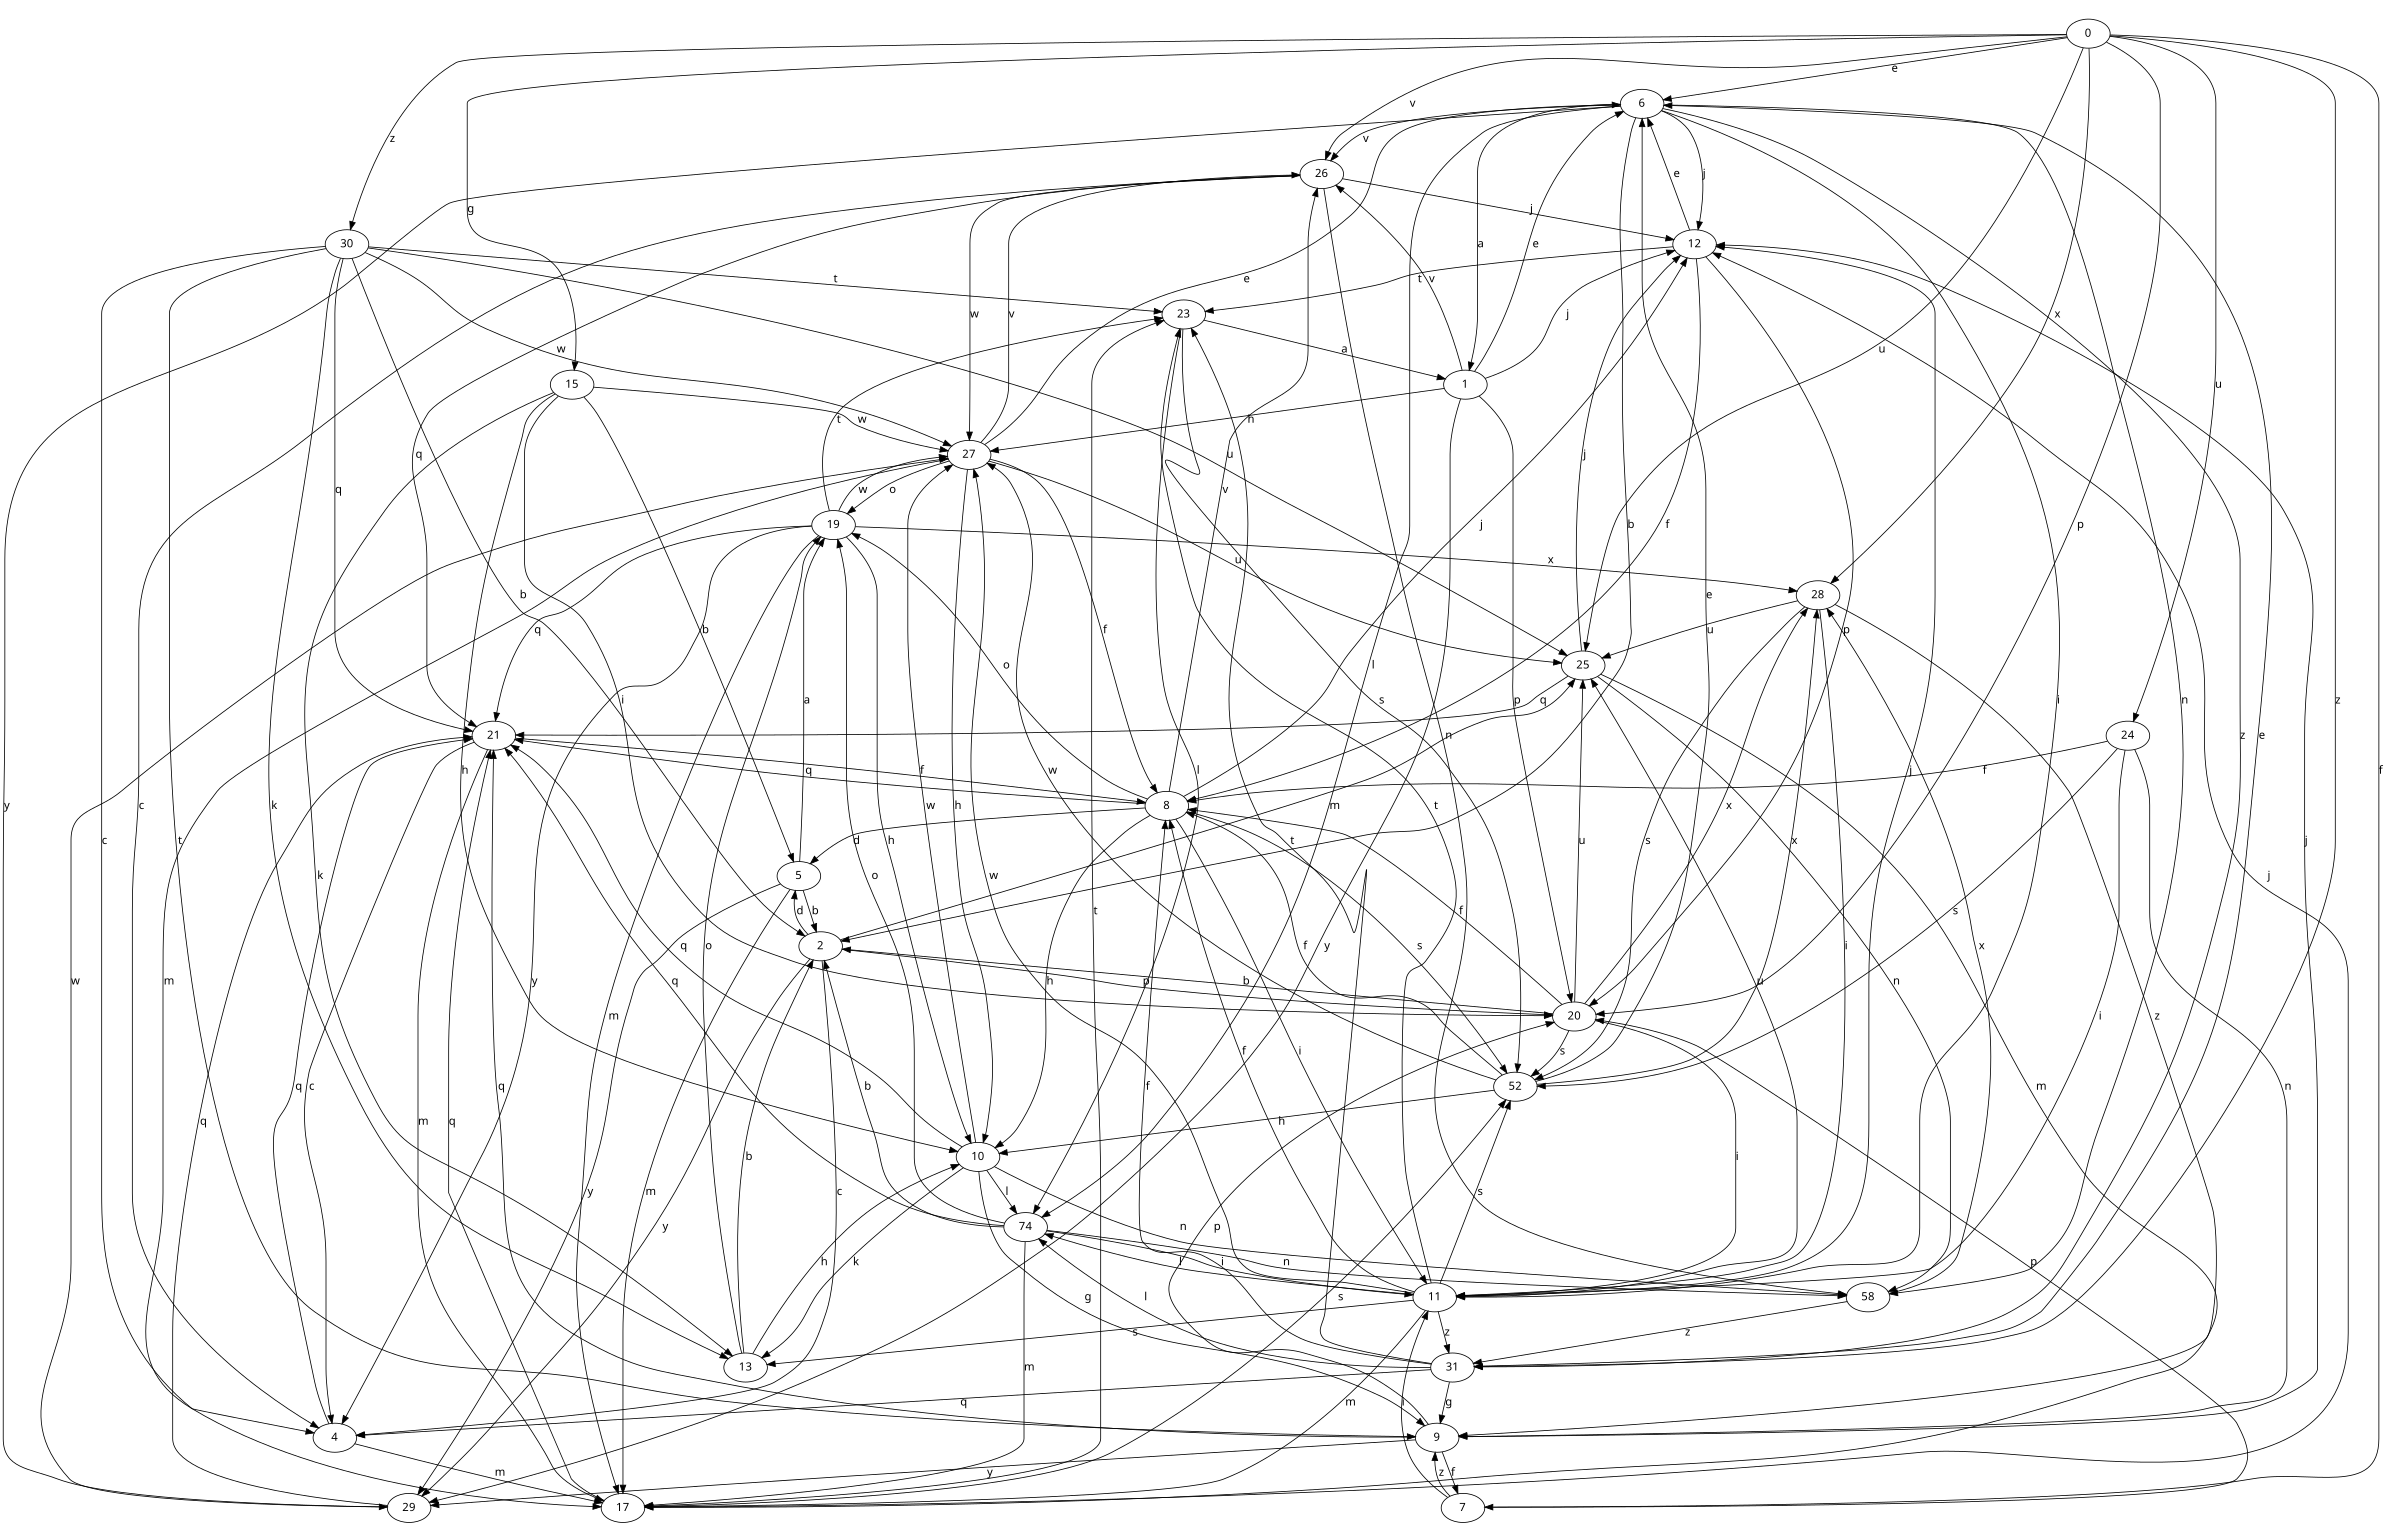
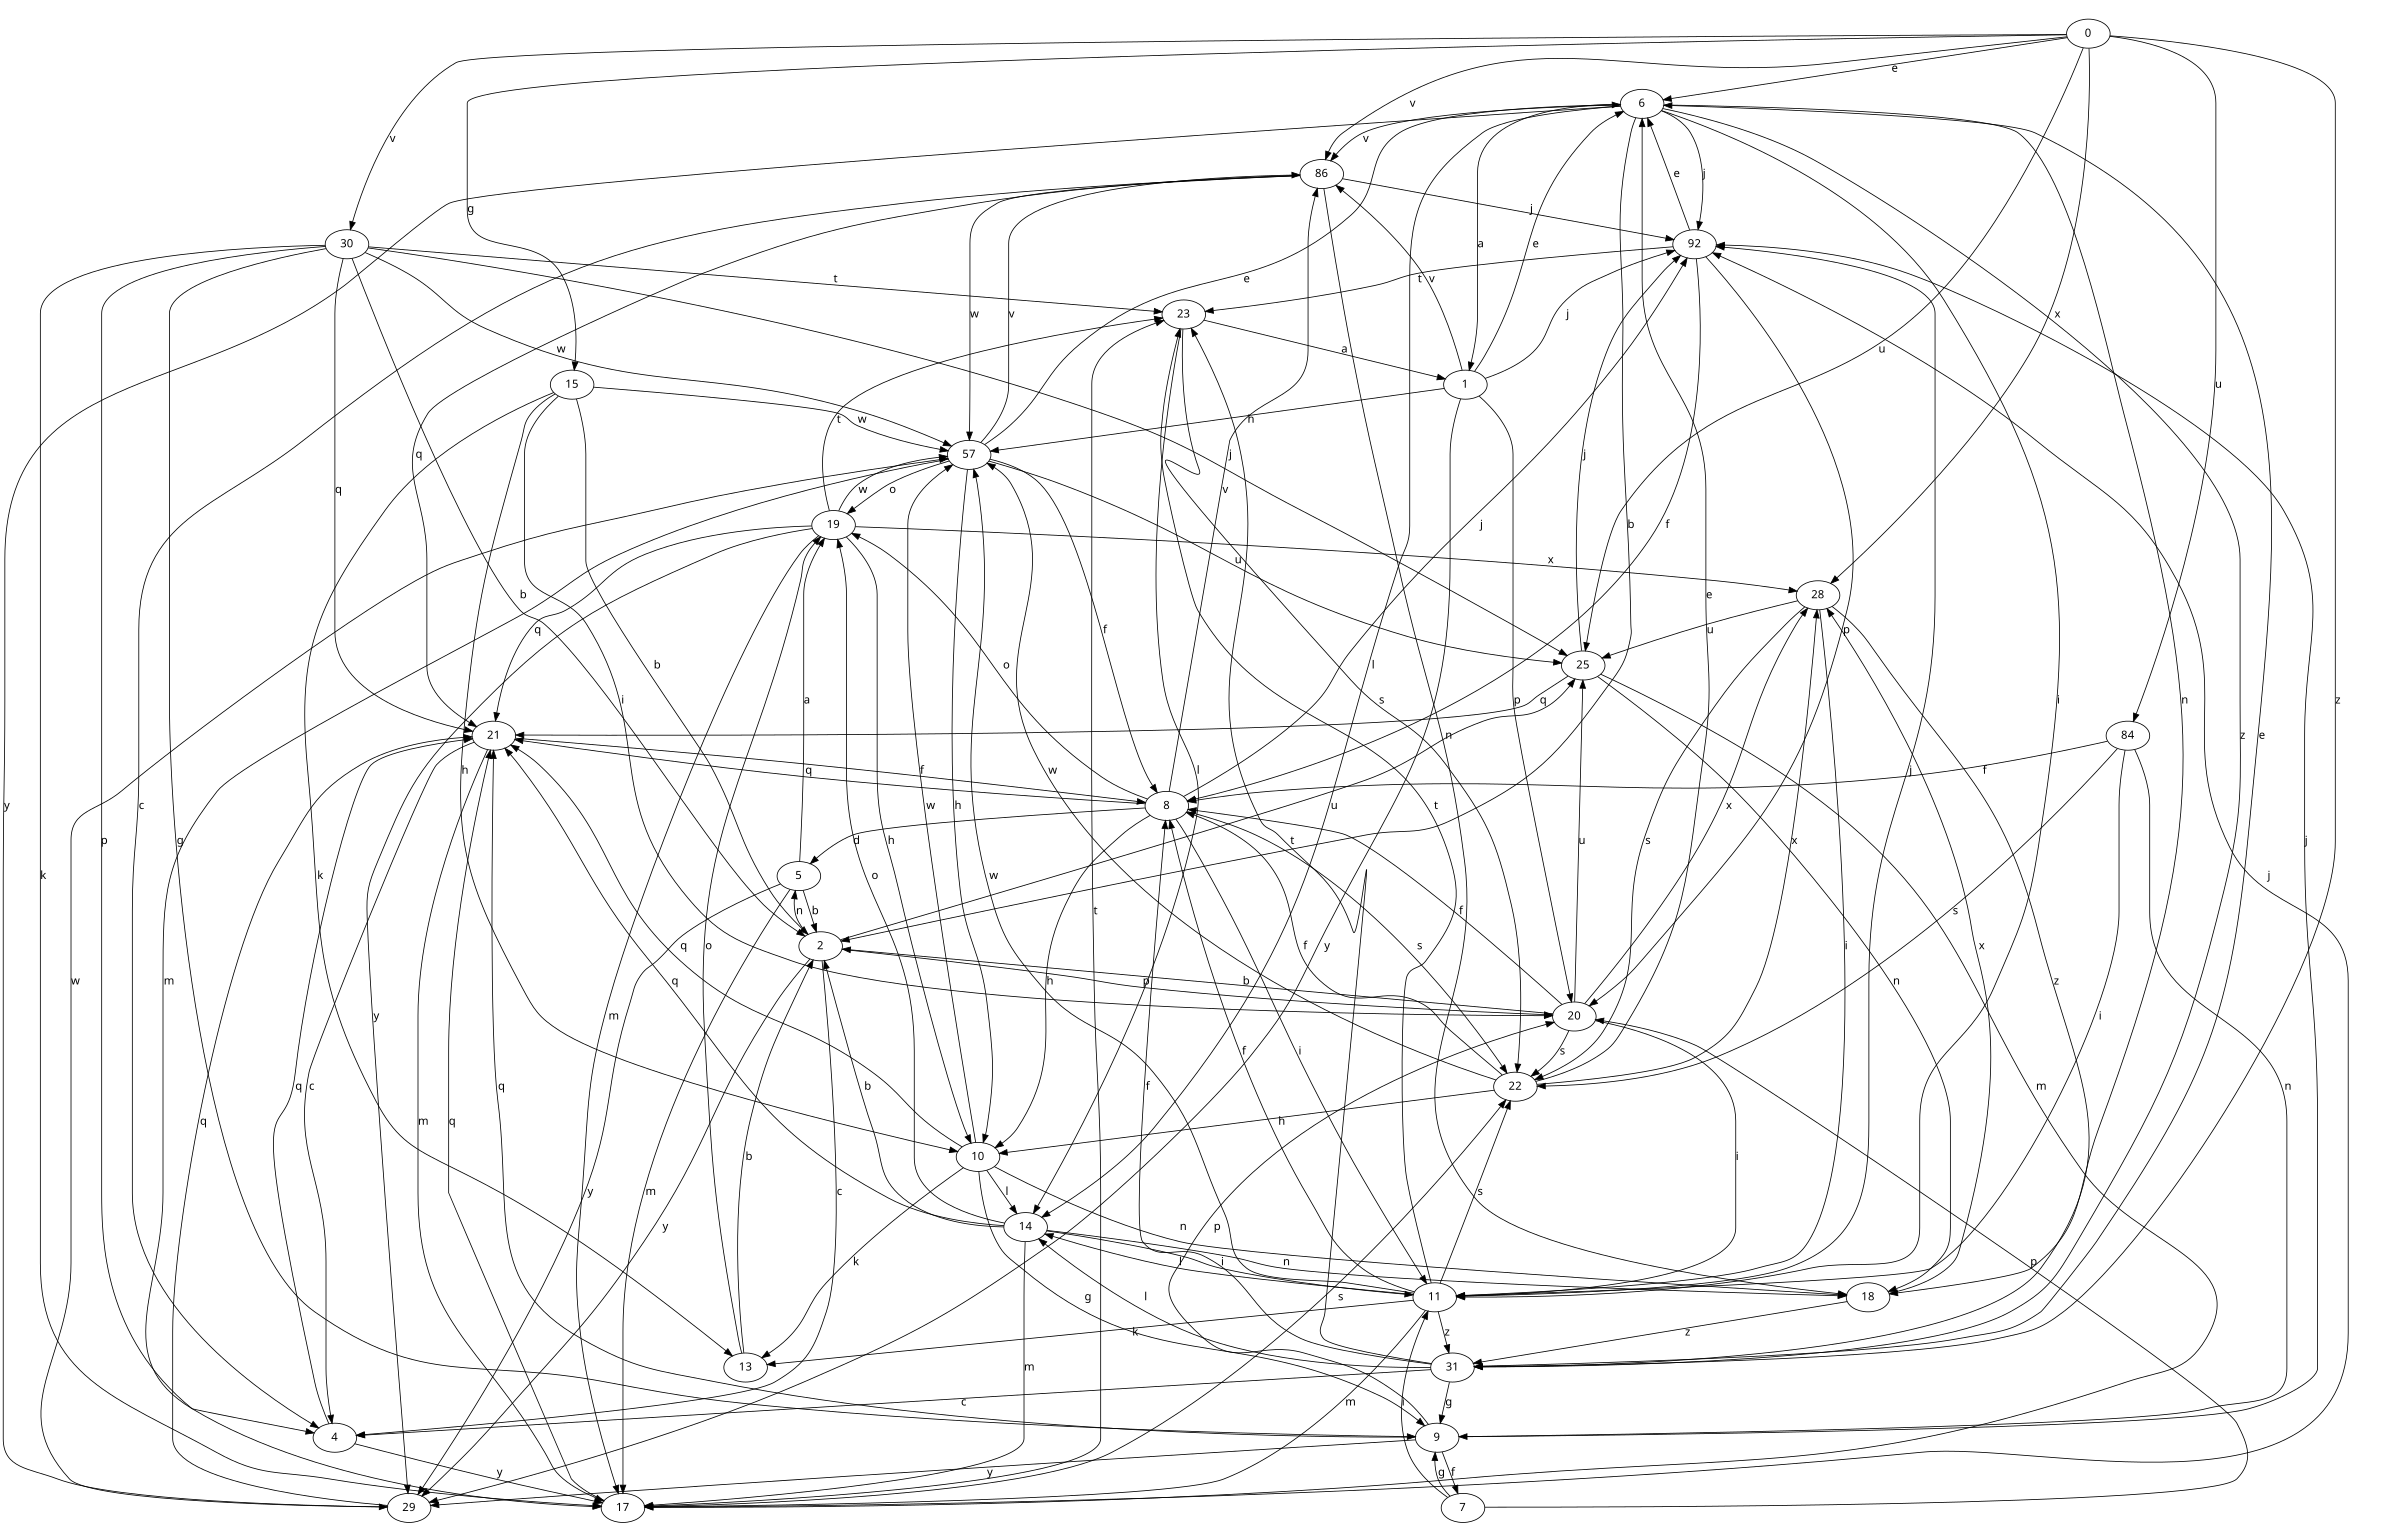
edge "0" -> "30": label "z" -> "v"
node "26": label "26" -> "86"
node "12": label "12" -> "92"
node "27": label "27" -> "57"
edge "30" -> "25": label "u" -> "j"
edge "0" -> "20": removed, label "p"
edge "15" -> "5": now "15" -> "2"
node "24": label "24" -> "84"
edge "2" -> "25": label "m" -> "u"
edge "30" -> "4": label "c" -> "p"
edge "30" -> "9": label "t" -> "g"
edge "30" -> "13": now "30" -> "17"
edge "2" -> "5": label "d" -> "n"
edge "19" -> "4": now "19" -> "29"
edge "0" -> "7": removed, label "f"
node "52": label "52" -> "22"
edge "11" -> "25": removed, label "u"
node "74": label "74" -> "14"
edge "13" -> "10": removed, label "h"
edge "28" -> "9": now "28" -> "31"
node "58": label "58" -> "18"
edge "11" -> "13": label "s" -> "k"
edge "31" -> "4": label "q" -> "c"
edge "4" -> "17": label "m" -> "y"
edge "7" -> "9": label "z" -> "g"
